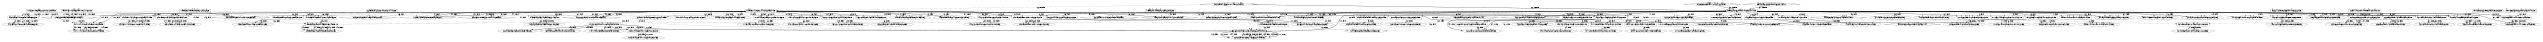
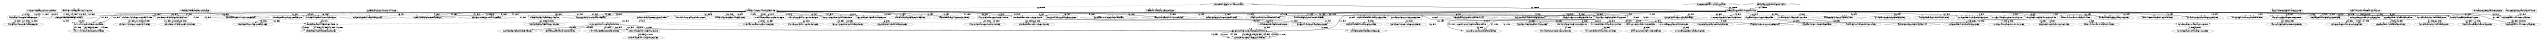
edge "'befae58d02668e9fa7d1908e51cb047f_P'" -> "'c01fb6aadc9caa33f536b4fae611c26c_F3'": label "137: fork" -> "160: read"
